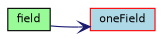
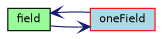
edge "oneField" -> "field": added
